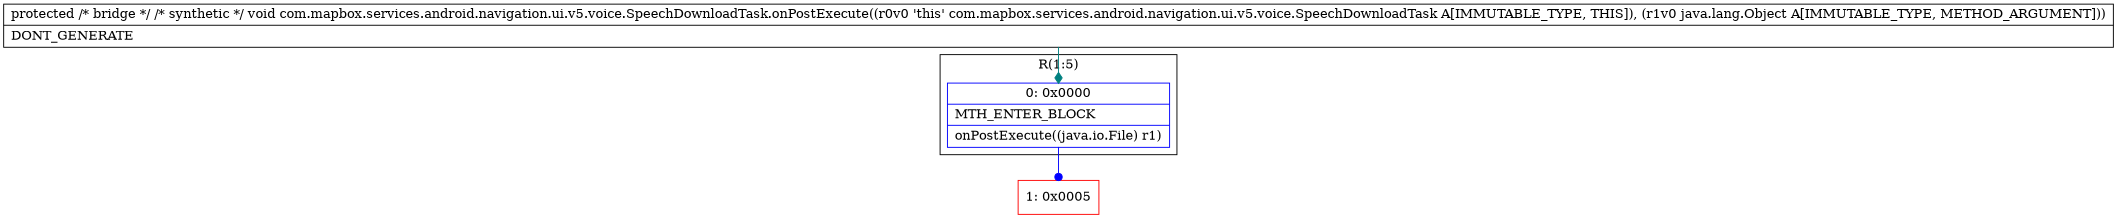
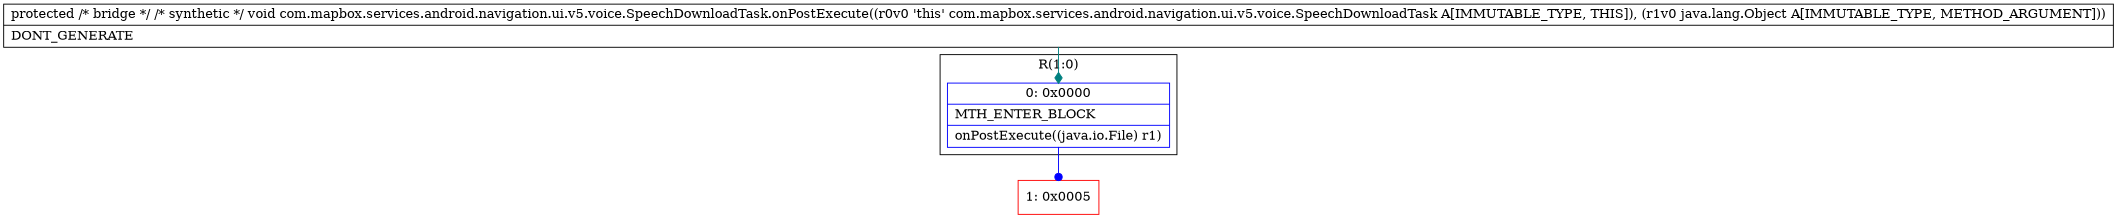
cluster "R(1:5)": label "R(1:5)" -> "R(1:0)"
